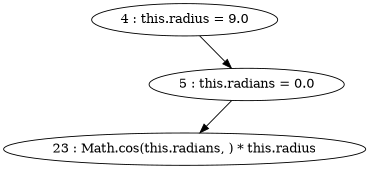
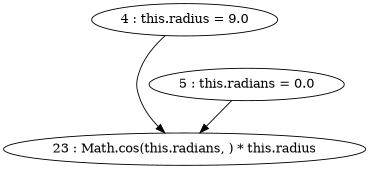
edge "4 : this.radius = 9.0" -> "5 : this.radians = 0.0": now "4 : this.radius = 9.0" -> "23 : Math.cos(this.radians, ) * this.radius"
